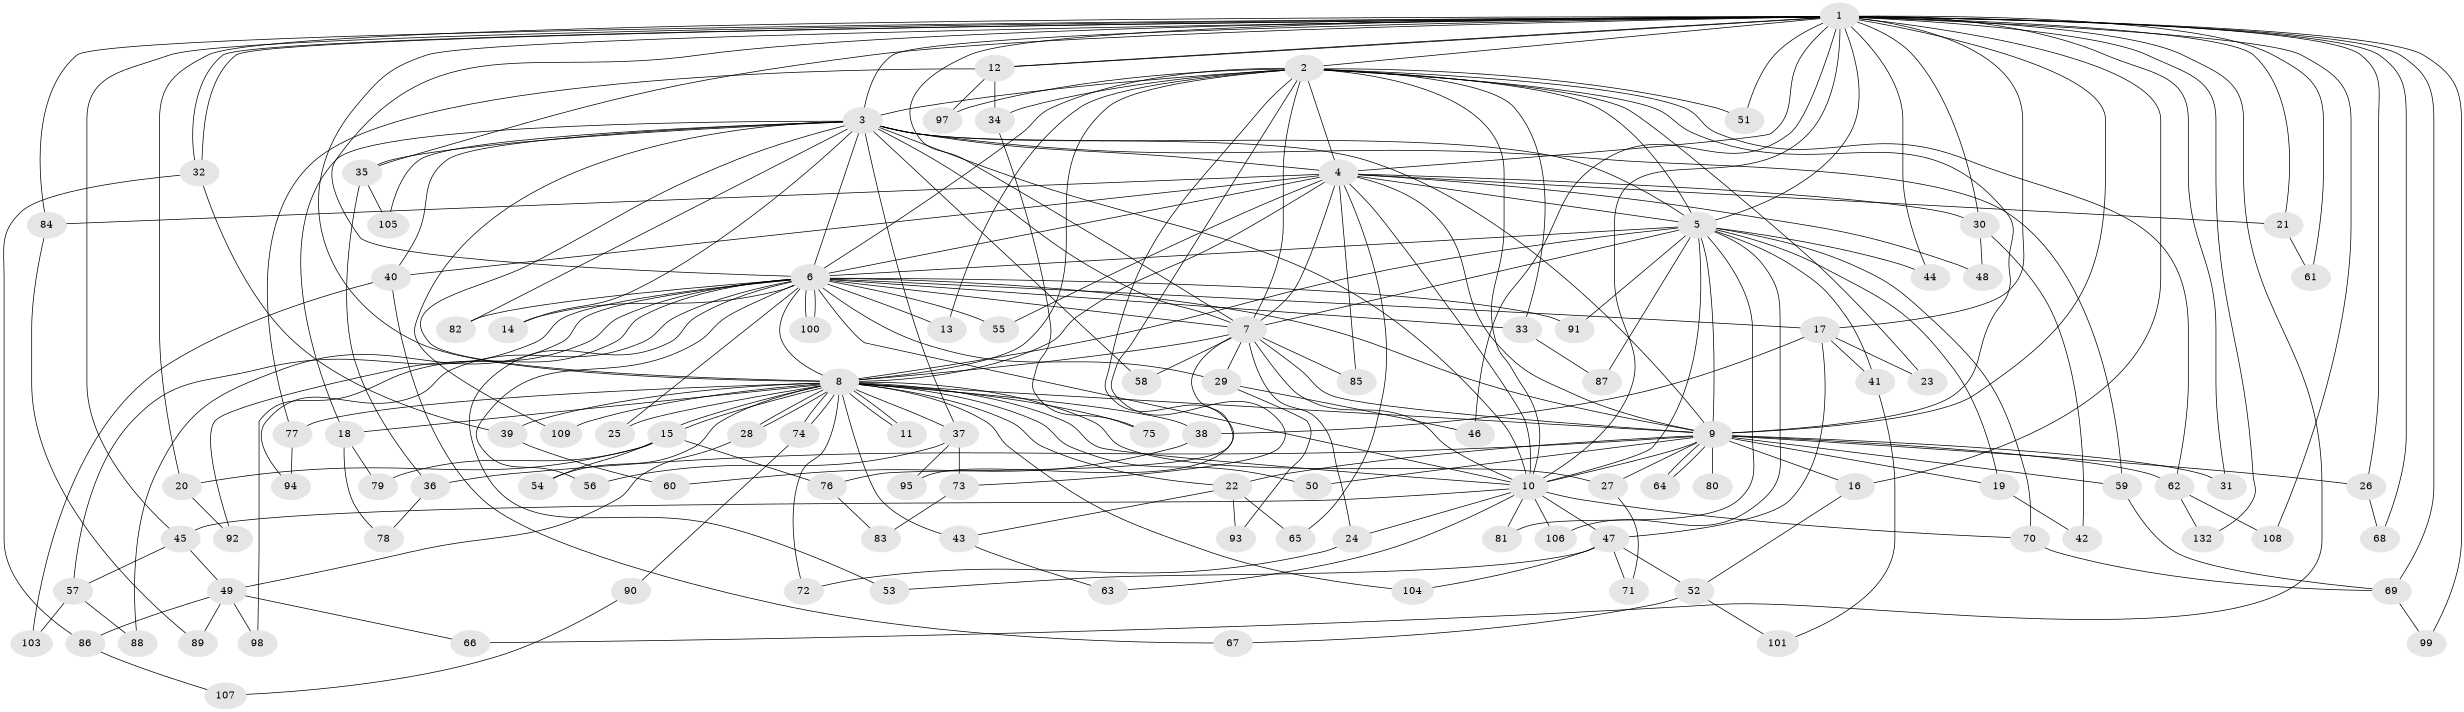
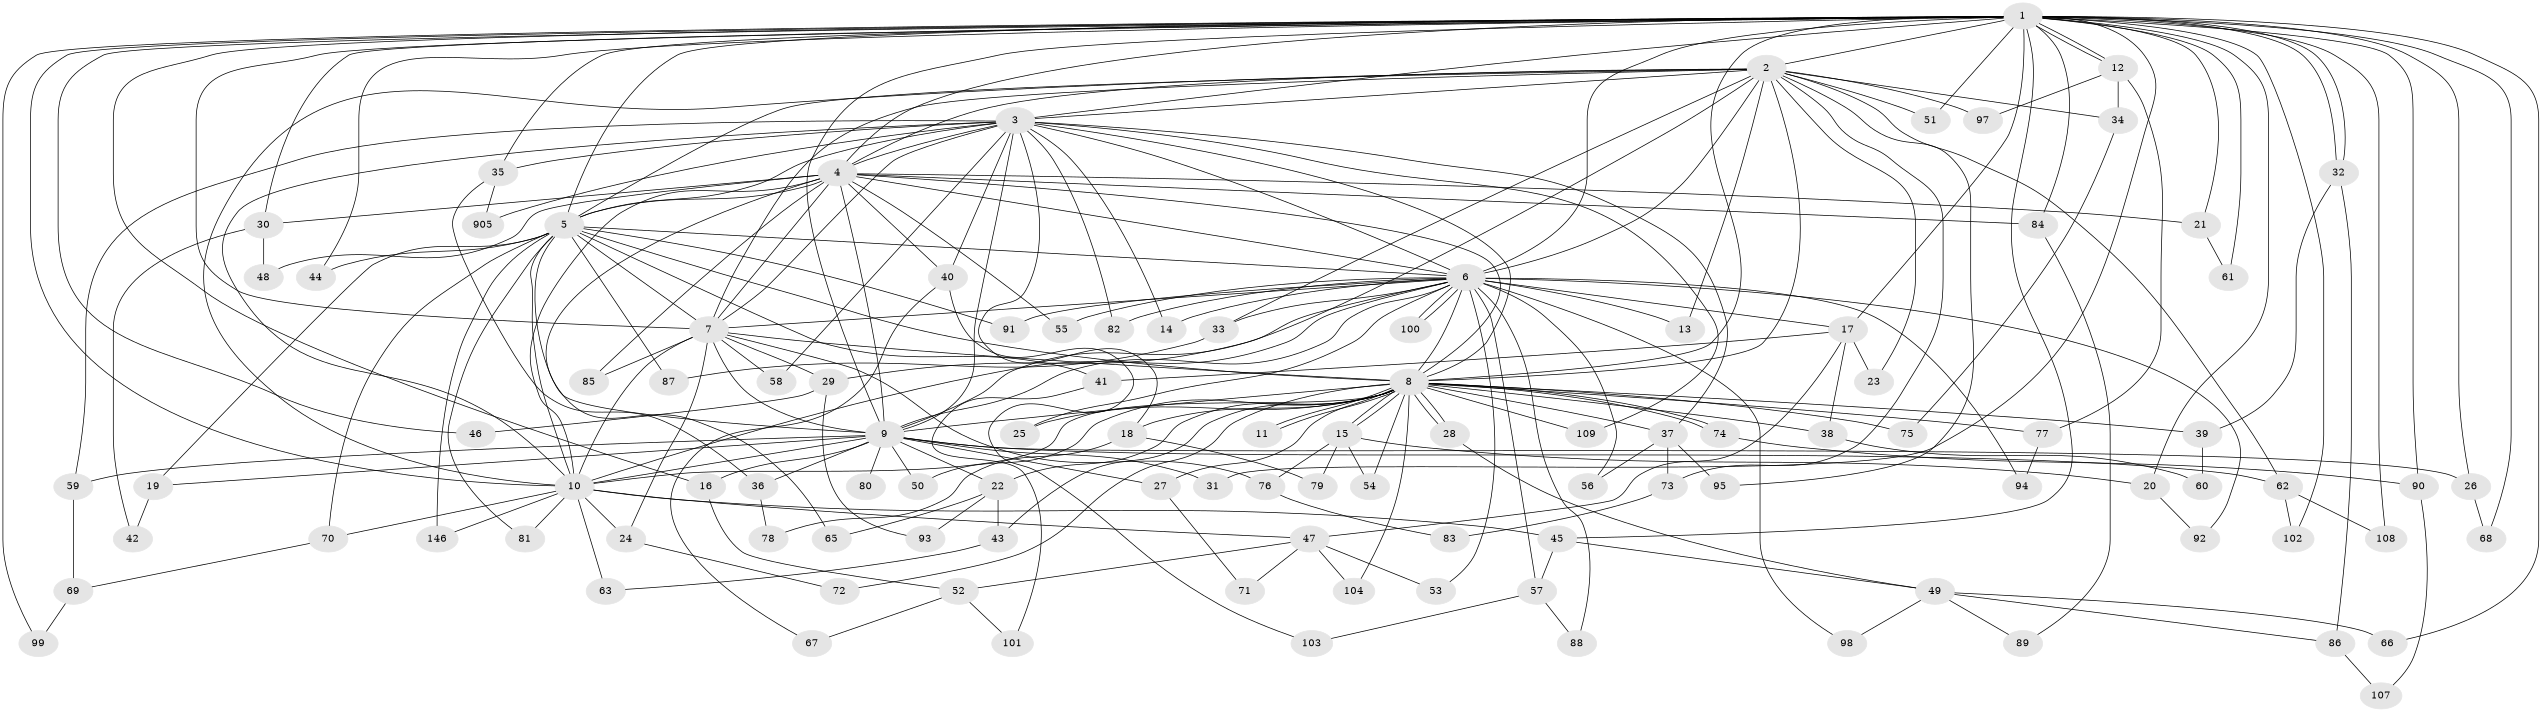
edge "1" -- "69": now "1" -- "90"
node "105": label "105" -> "905"
node "64": removed
node "106": label "106" -> "146"
node "132": label "132" -> "102"
